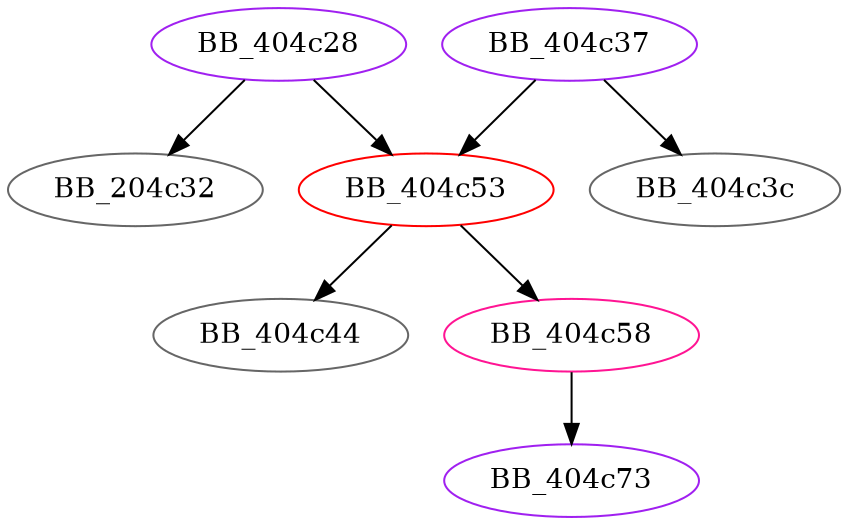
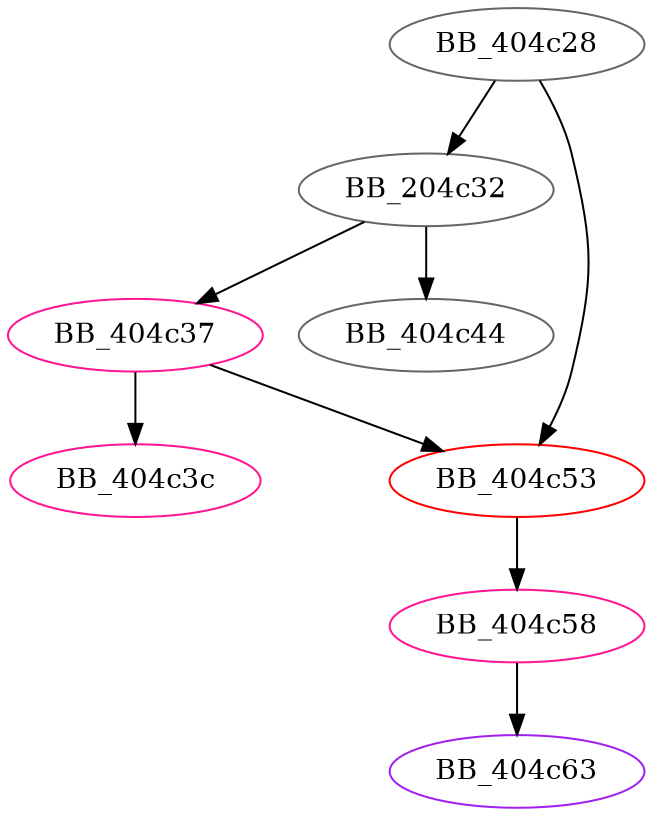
node "BB_404c28": color purple -> gray40
node "BB_404c37": color purple -> deeppink
node "BB_404c3c": color gray40 -> deeppink
edge "BB_404c53" -> "BB_404c44": now "BB_204c32" -> "BB_404c44"
edge "BB_204c32" -> "BB_404c37": added
node "BB_404c73": label "BB_404c73" -> "BB_404c63"
